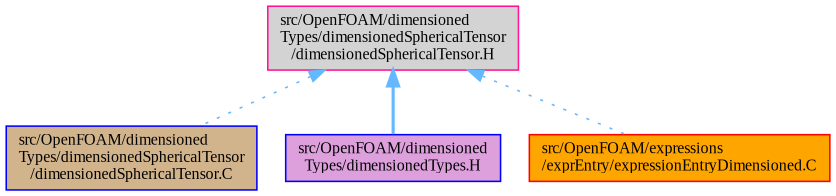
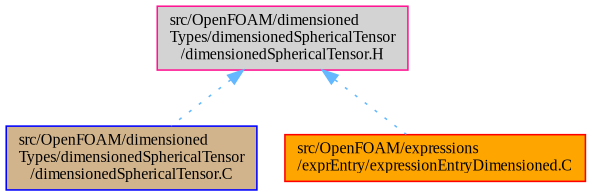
node "src/OpenFOAM/dimensioned Types/dimensionedTypes.H": removed
